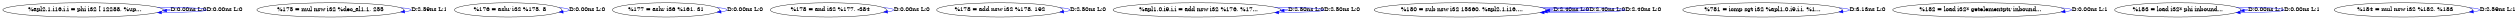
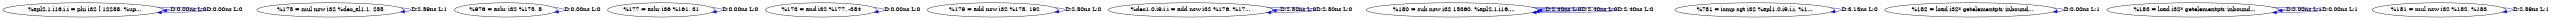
node "%176 = ashr i32 %175, 8": label "%176 = ashr i32 %175, 8" -> "%976 = ashr i32 %175, 8"
node "%178 = and i32 %177, -384": label "%178 = and i32 %177, -384" -> "%173 = and i32 %177, -384"
node "%178 = add nsw i32 %178, 192": label "%178 = add nsw i32 %178, 192" -> "%179 = add nsw i32 %178, 192"
node "%apl1.0.i9.i.i = add nsw i32 %176, %17...": label "%apl1.0.i9.i.i = add nsw i32 %176, %17..." -> "%dec1.0.i9.i.i = add nsw i32 %176, %17..."
node "%183 = load i32* phi inbound...": label "%183 = load i32* phi inbound..." -> "%183 = load i32* getelementptr inbound..."
node "%184 = mul nsw i32 %182, %183": label "%184 = mul nsw i32 %182, %183" -> "%181 = mul nsw i32 %182, %183"
